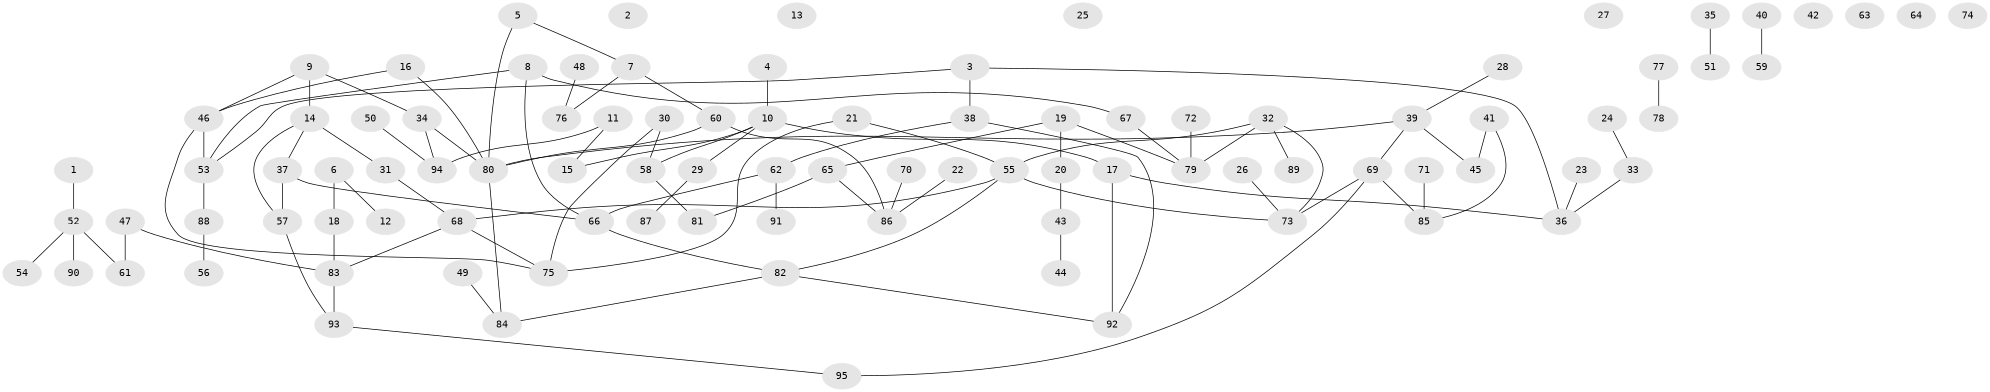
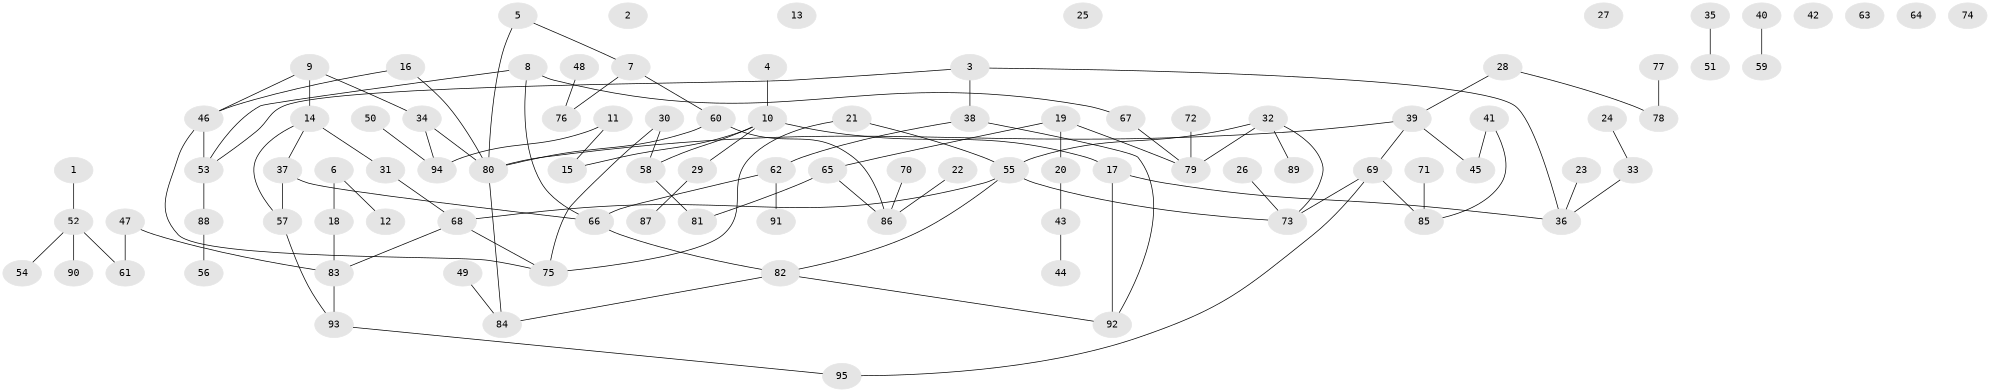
edge "28" -- "78": added
